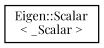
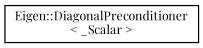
node "Eigen::Scalar < _Scalar >": label "Eigen::Scalar < _Scalar >" -> "Eigen::DiagonalPreconditioner < _Scalar >"
